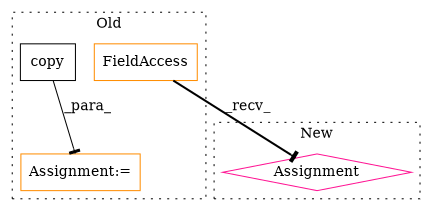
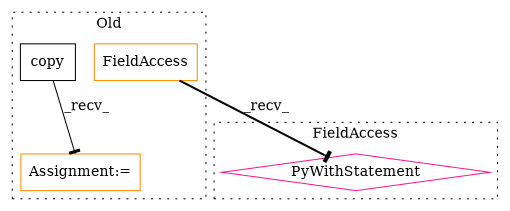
edge "copy" -> "Assignment:=": label "_para_" -> "_recv_"
cluster "New": label "New" -> "FieldAccess"
node "Assignment": label "Assignment" -> "PyWithStatement"
